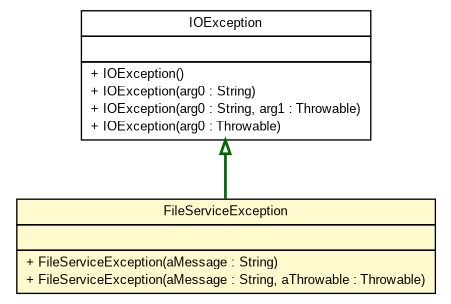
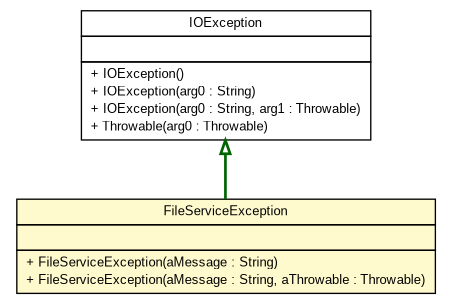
node "IOException": text "+ IOException(arg0 : Throwable)" -> "+ Throwable(arg0 : Throwable)"
